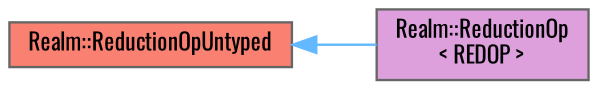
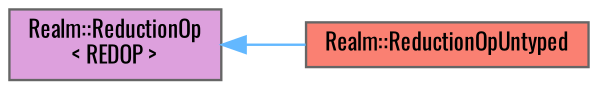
edge "Realm::ReductionOp < REDOP >" -> "Realm::ReductionOpUntyped": reversed
